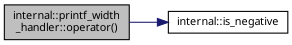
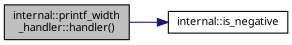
node "internal::printf_width _handler::operator()": label "internal::printf_width _handler::operator()" -> "internal::printf_width _handler::handler()"
